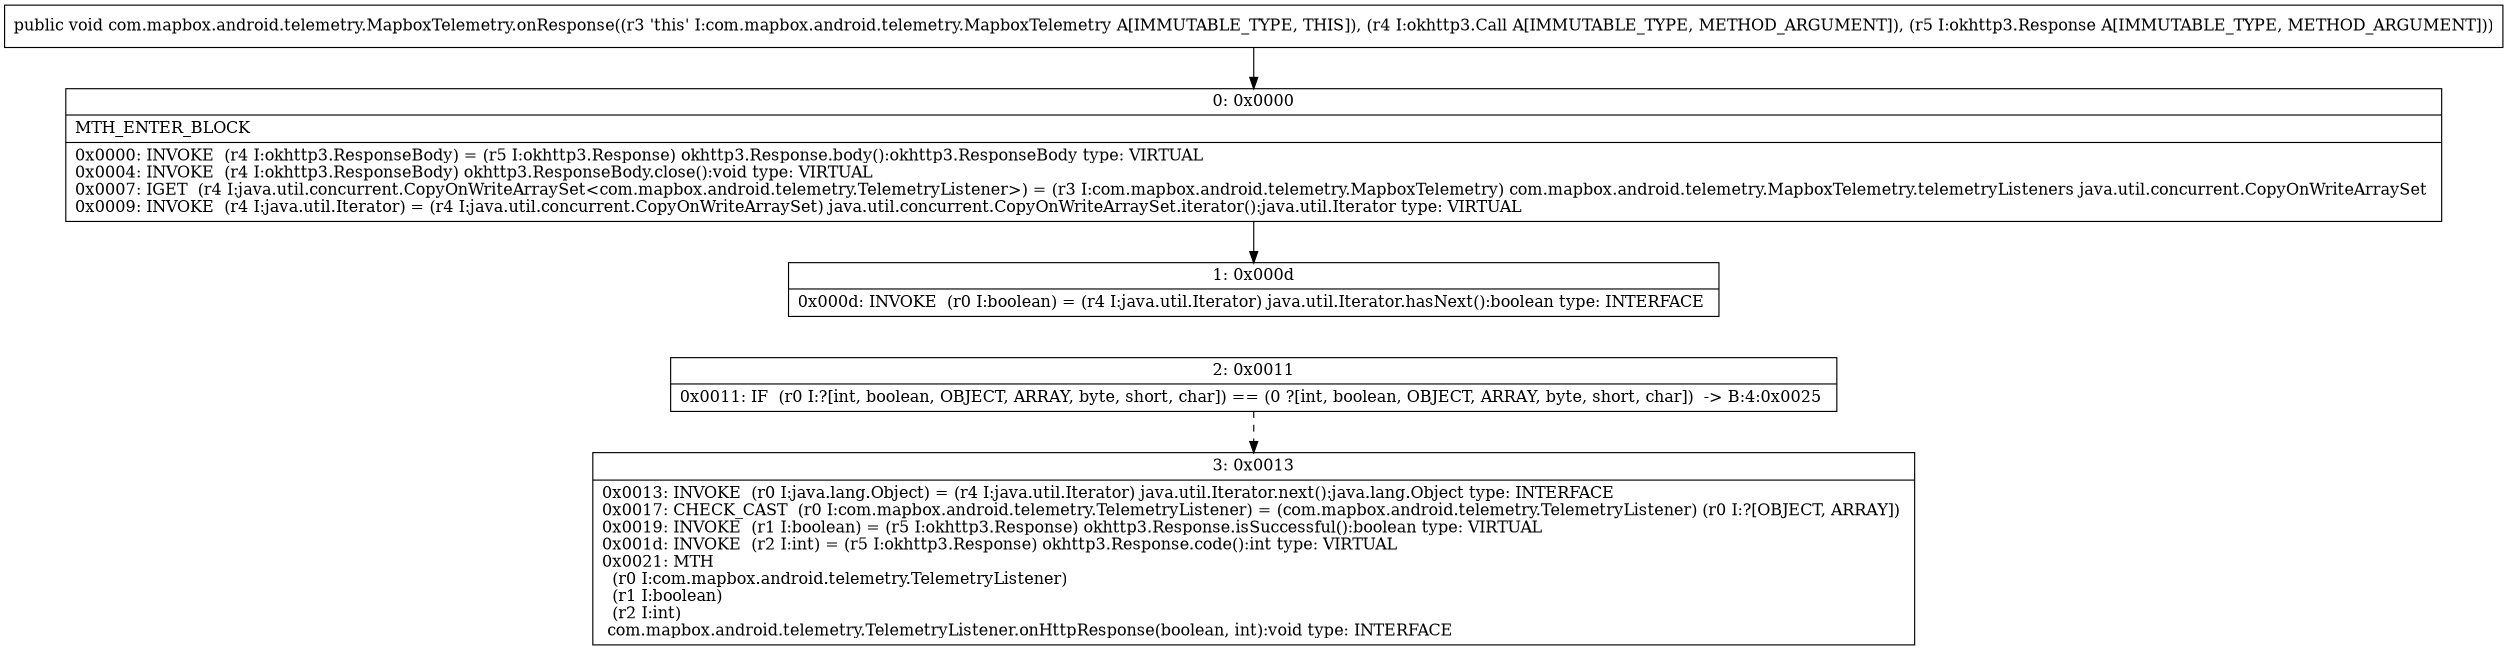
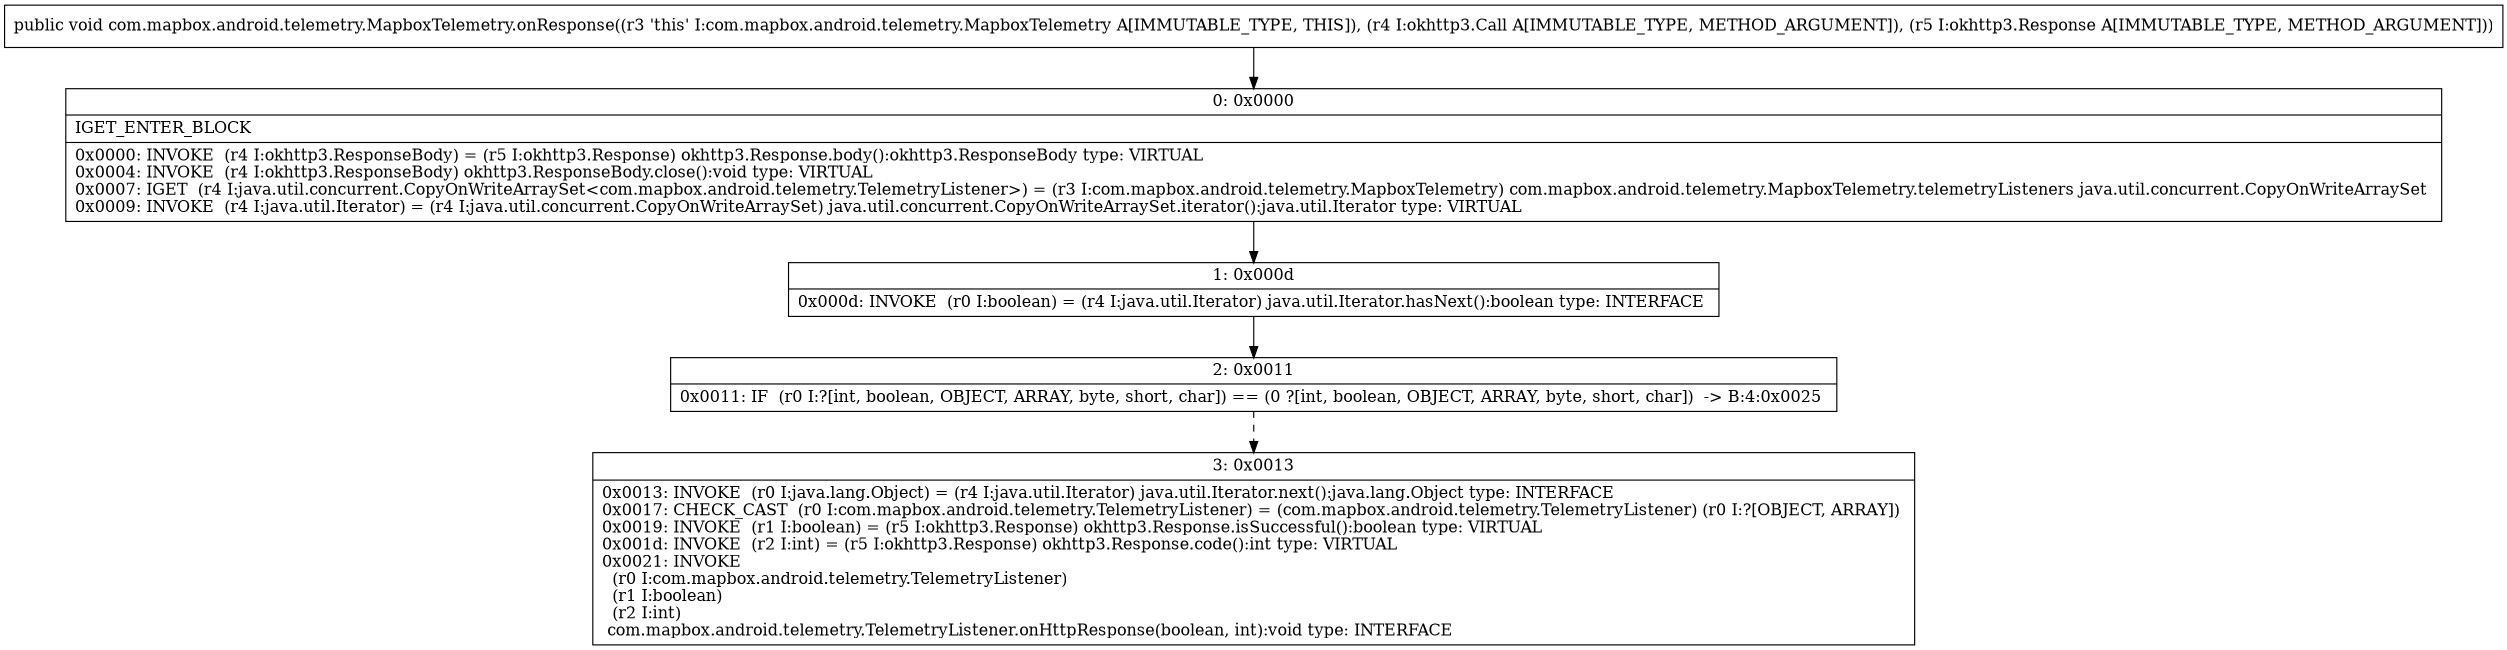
node "0: 0x0000": text "MTH_ENTER_BLOCK" -> "IGET_ENTER_BLOCK"
edge "1: 0x000d" -> "2: 0x0011": added
node "3: 0x0013": text "0x0021: MTH" -> "0x0021: INVOKE"
